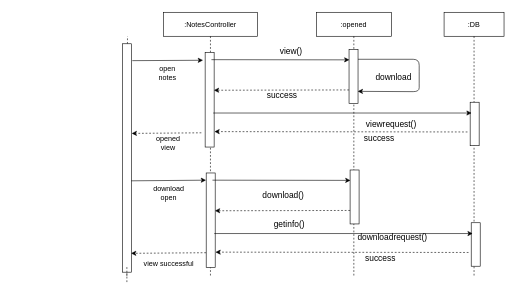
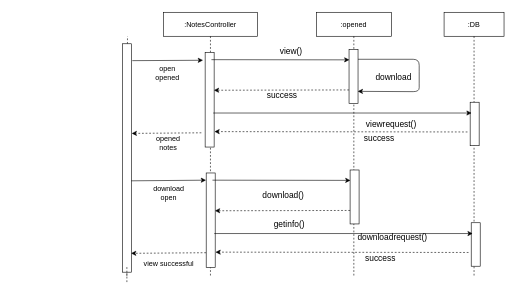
node "open notes": label "open notes" -> "open opened"
node "opened view": label "opened view" -> "opened notes"
